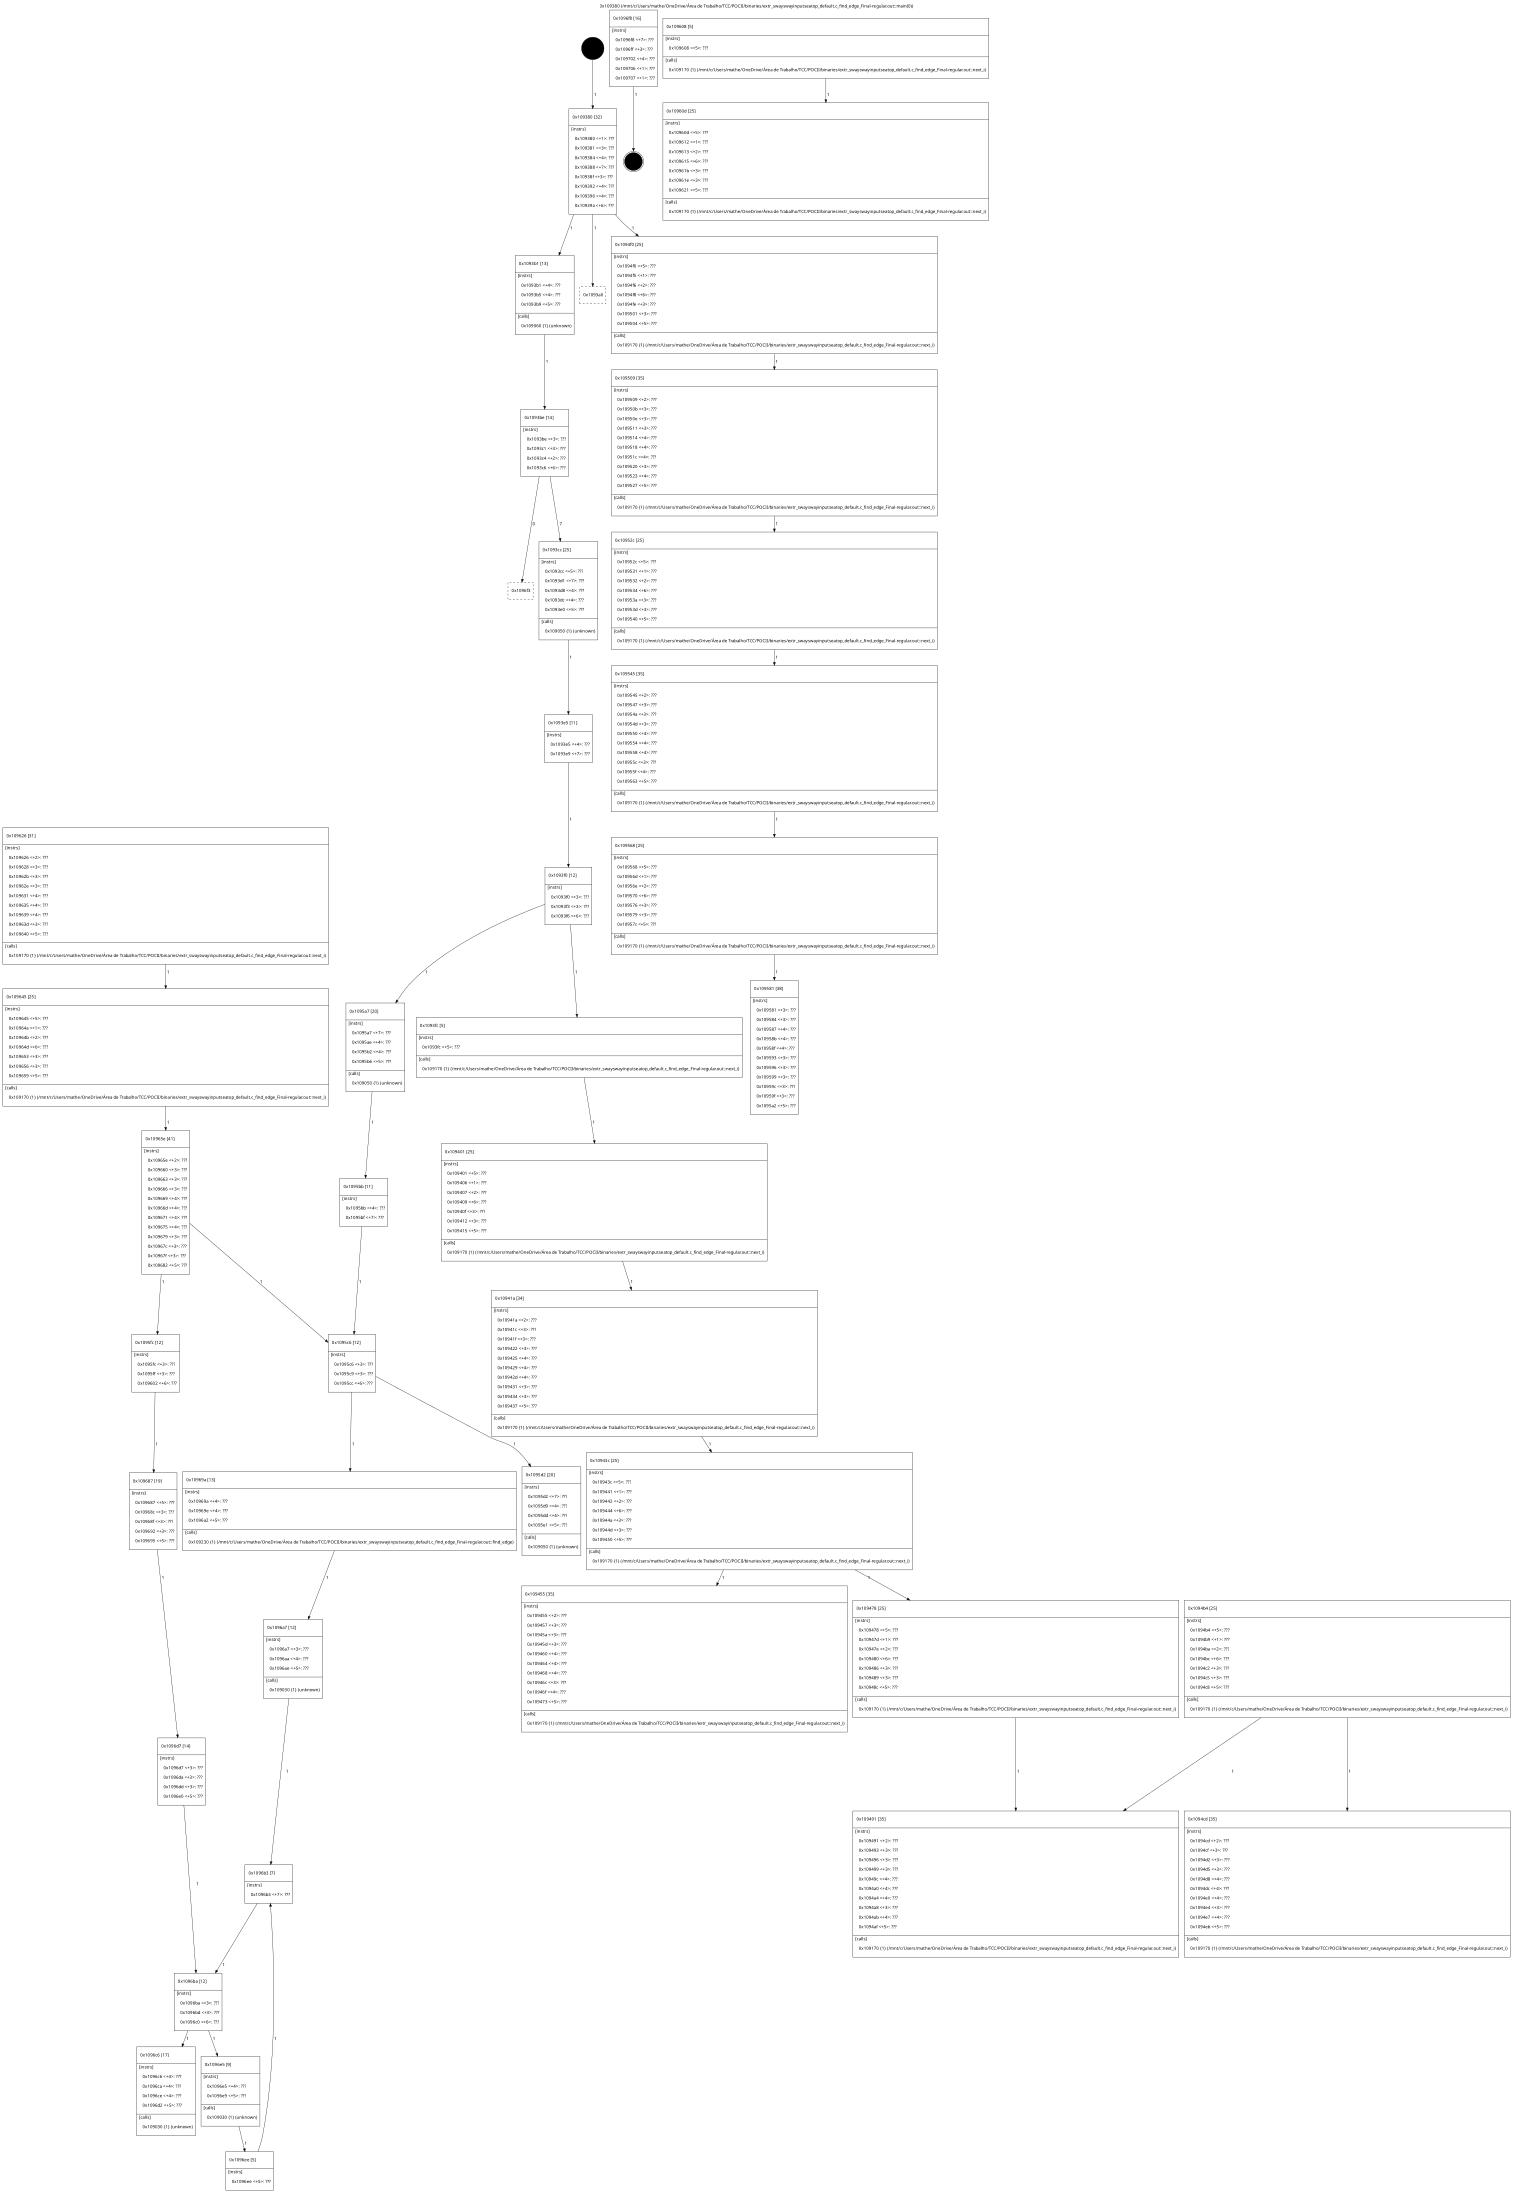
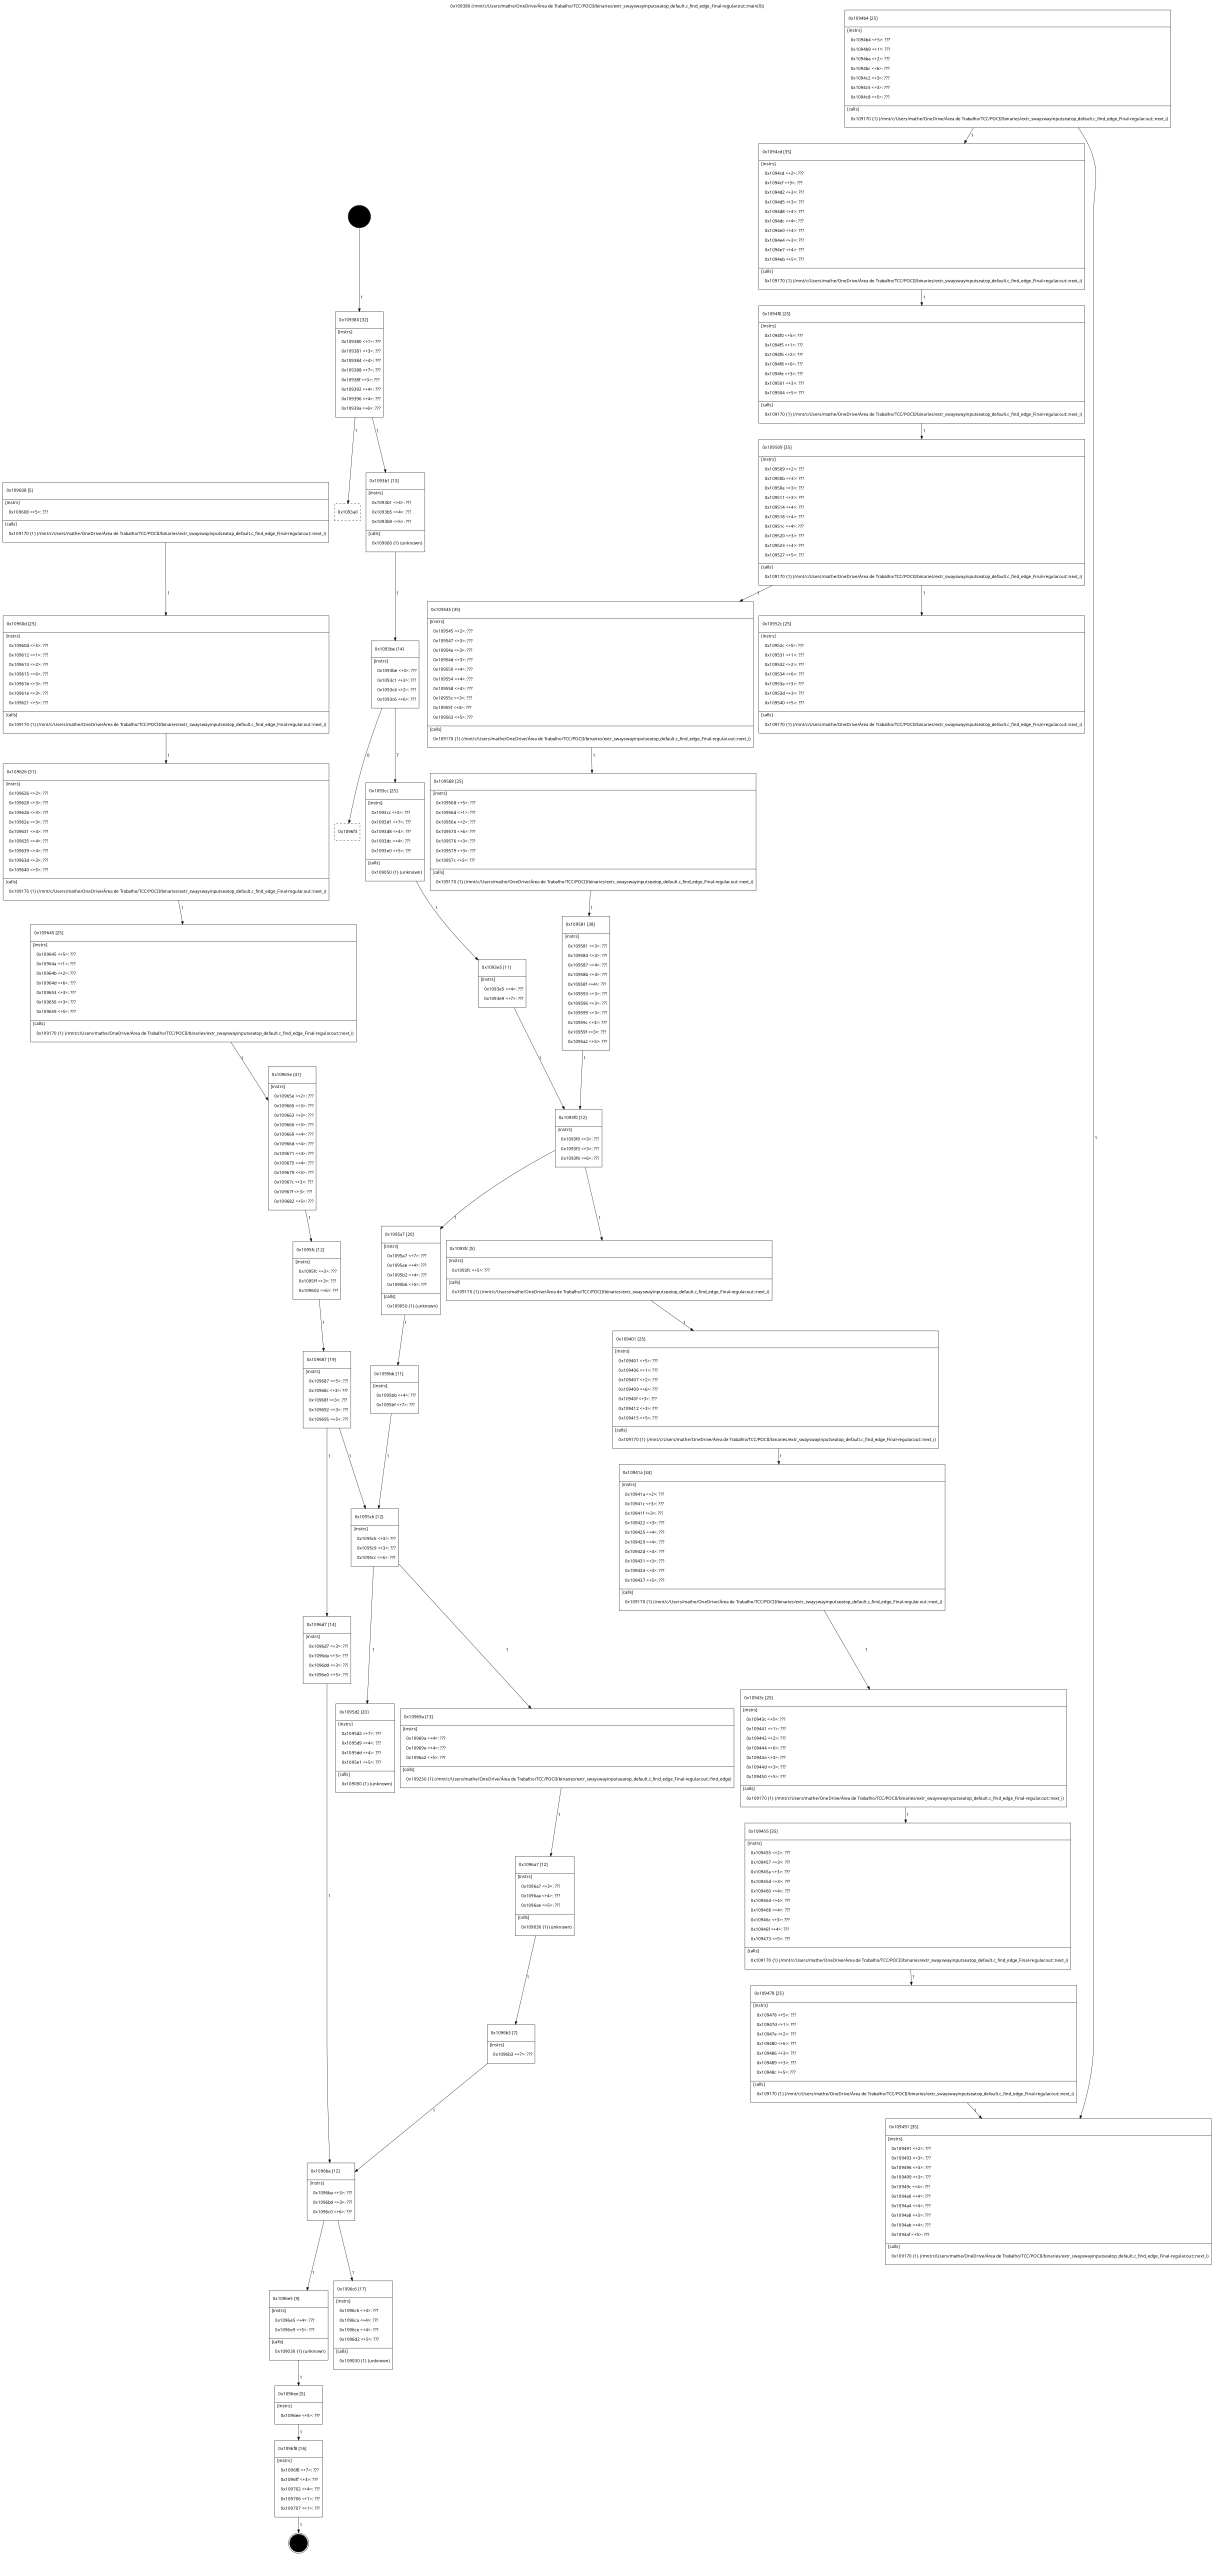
edge "0x109380 [32]" -> "0x1094f0 [25]": now "0x1094cd [35]" -> "0x1094f0 [25]"
edge "0x10952c [25]" -> "0x109545 [35]": now "0x109509 [35]" -> "0x109545 [35]"
edge "0x10960d [25]" -> "0x109626 [31]": added, label "1"
edge "0x109581 [38]" -> "0x1093f0 [12]": added, label "1"
edge "0x10965e [41]" -> "0x1095c6 [12]": now "0x109687 [19]" -> "0x1095c6 [12]"
edge "0x10943c [25]" -> "0x109478 [25]": now "0x109455 [35]" -> "0x109478 [25]"
edge "0x1096ee [5]" -> "0x1096b3 [7]": now "0x1096ee [5]" -> "0x1096f8 [16]"
